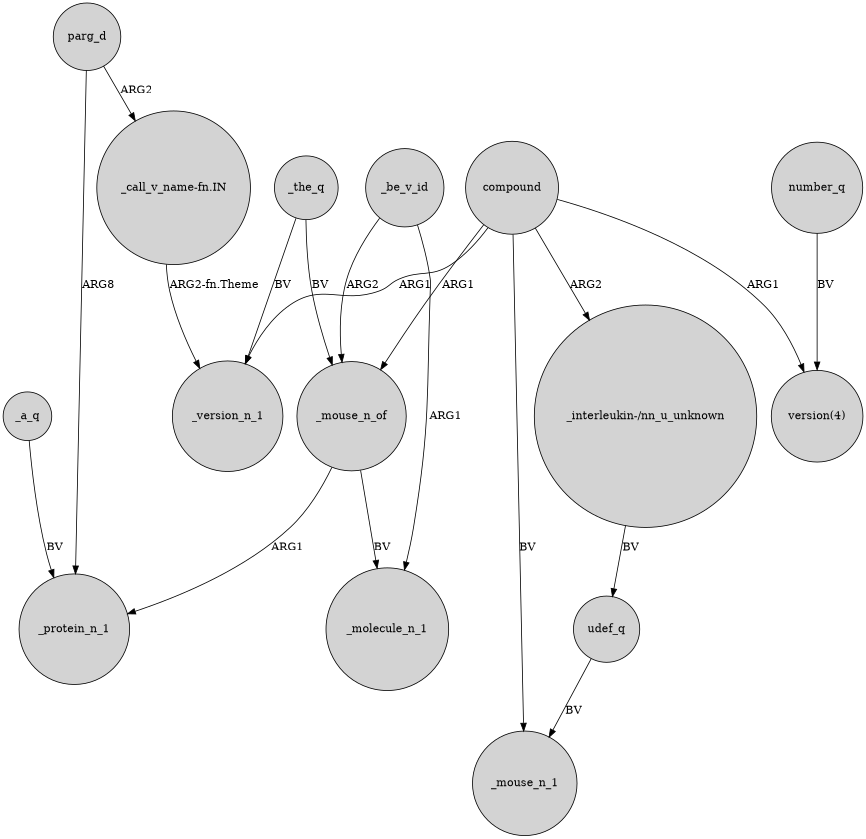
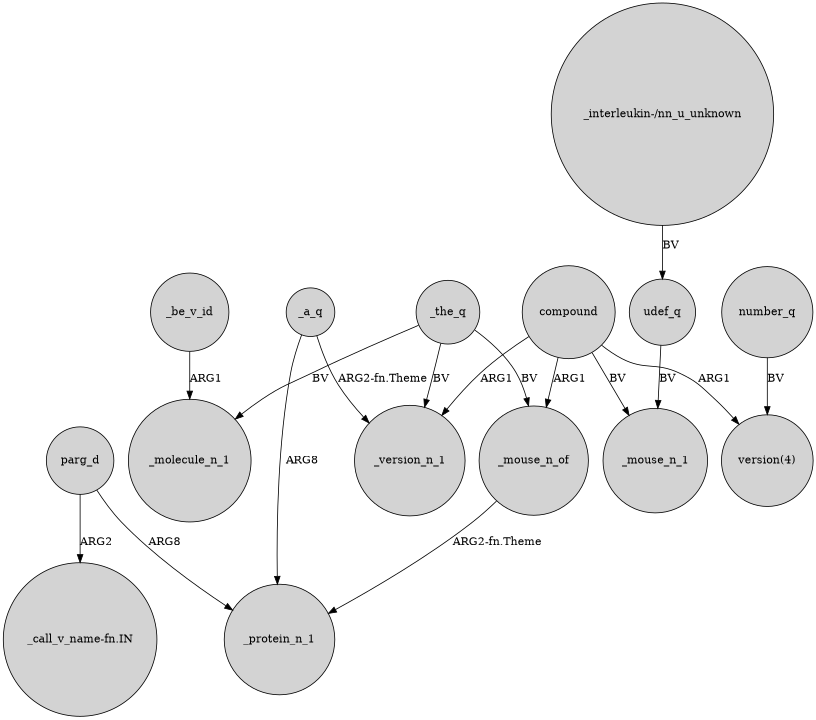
edge "compound" -> "_interleukin-/nn_u_unknown": removed, label "ARG2"
edge "_be_v_id" -> "_mouse_n_of": removed, label "ARG2"
edge "_call_v_name-fn.IN" -> "_version_n_1": now "_a_q" -> "_version_n_1"
edge "_mouse_n_of" -> "_molecule_n_1": now "_the_q" -> "_molecule_n_1"
edge "_a_q" -> "_protein_n_1": label "BV" -> "ARG8"
edge "_mouse_n_of" -> "_protein_n_1": label "ARG1" -> "ARG2-fn.Theme"
